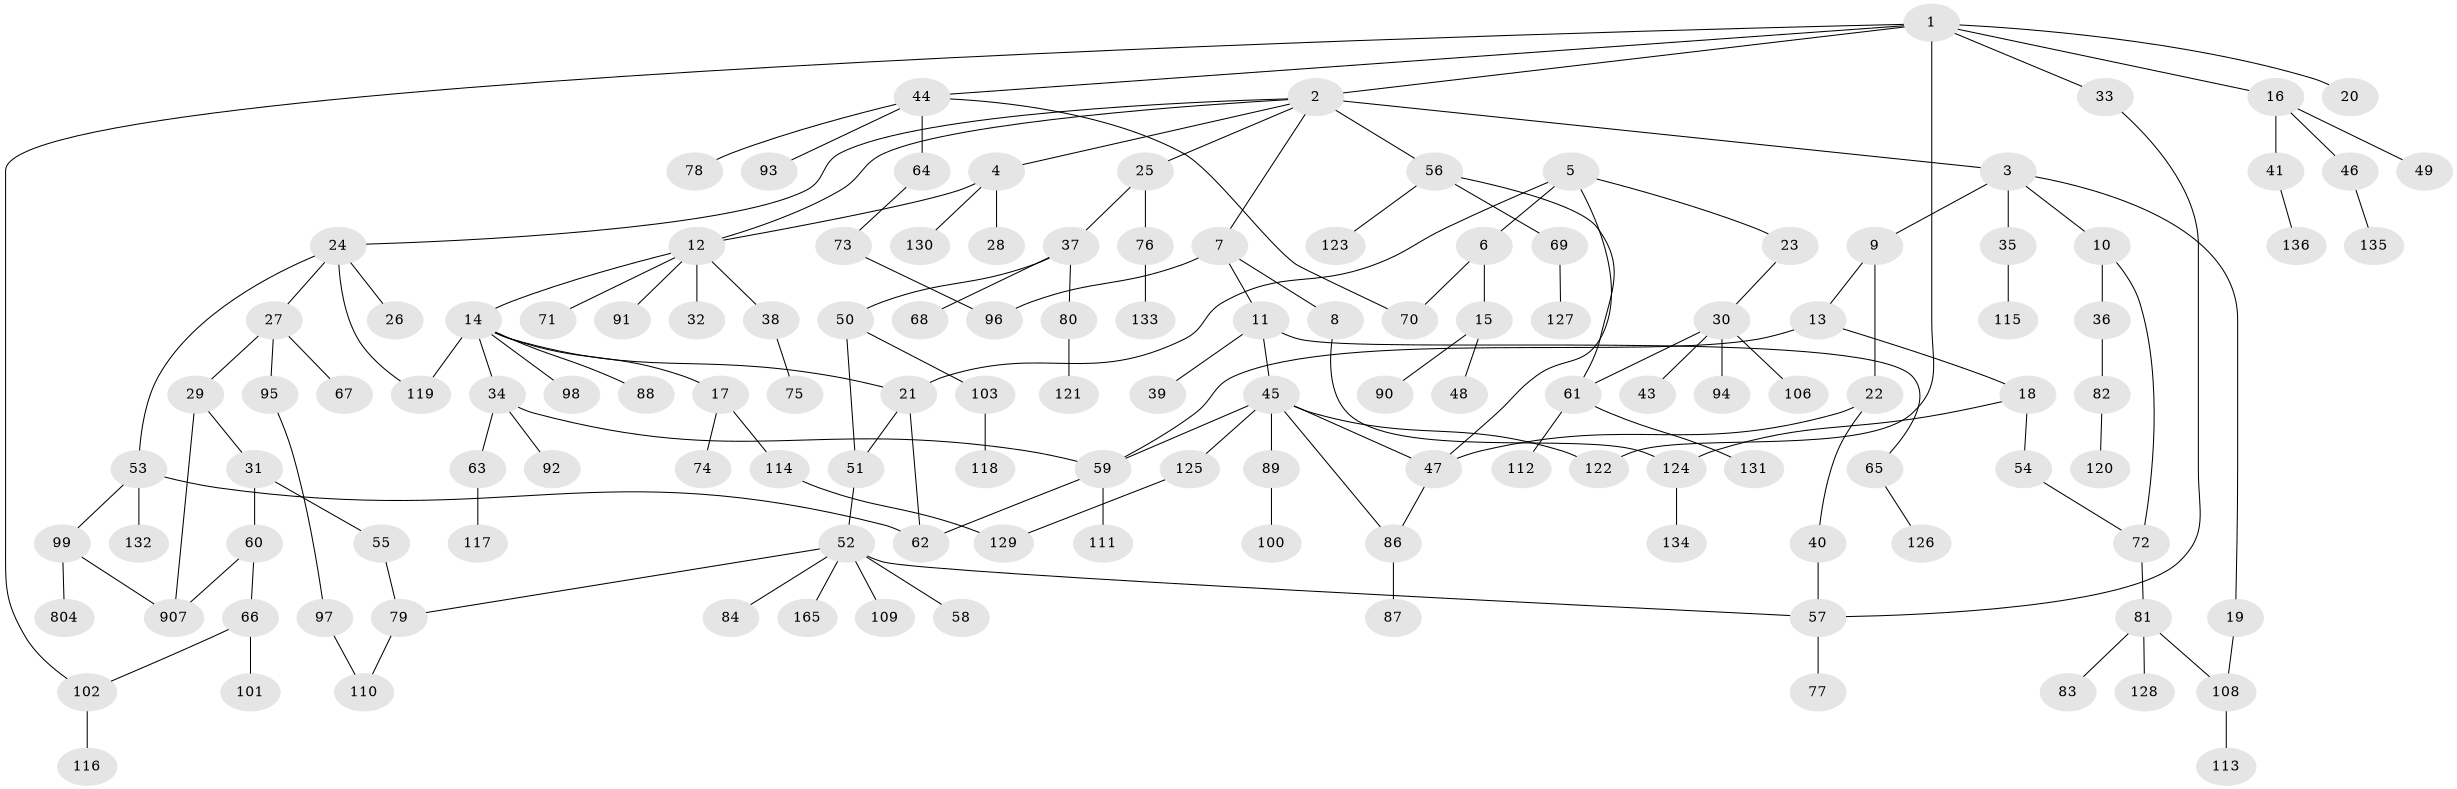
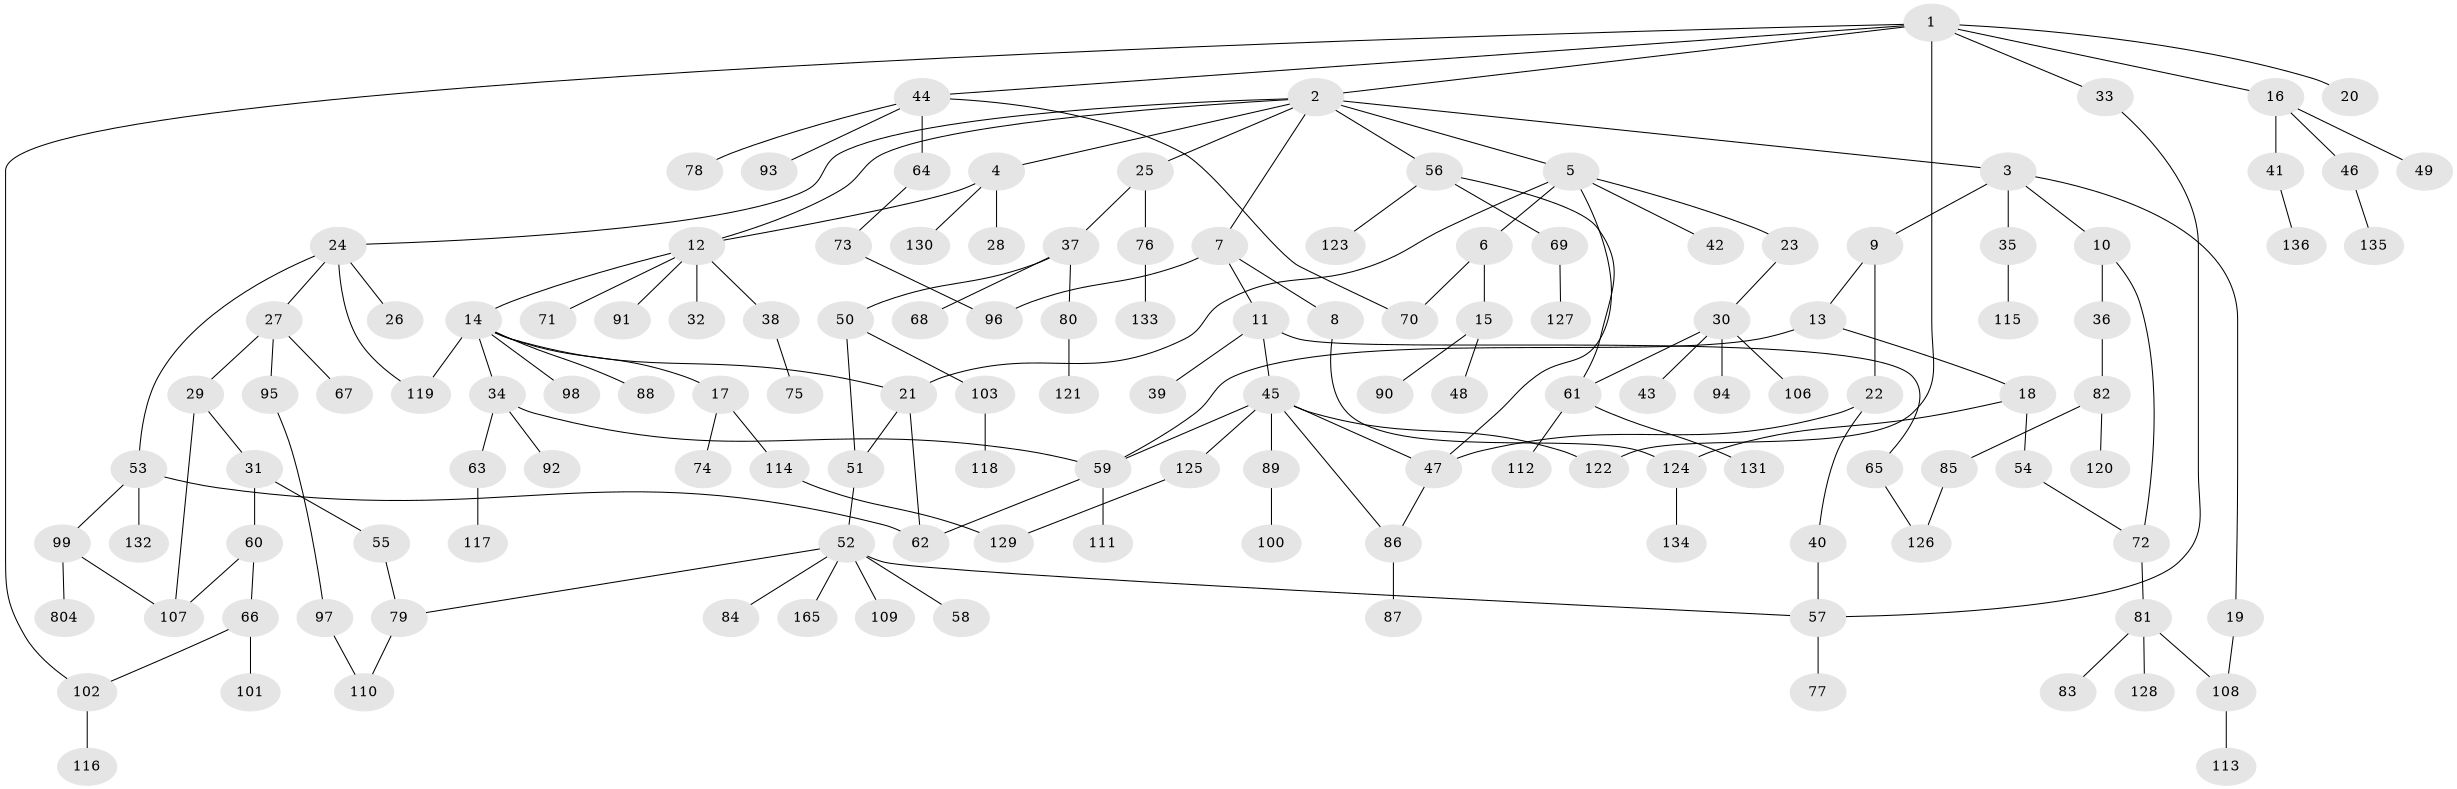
edge "2" -- "5": added
node "42": added
node "85": added
node "907": label "907" -> "107"
